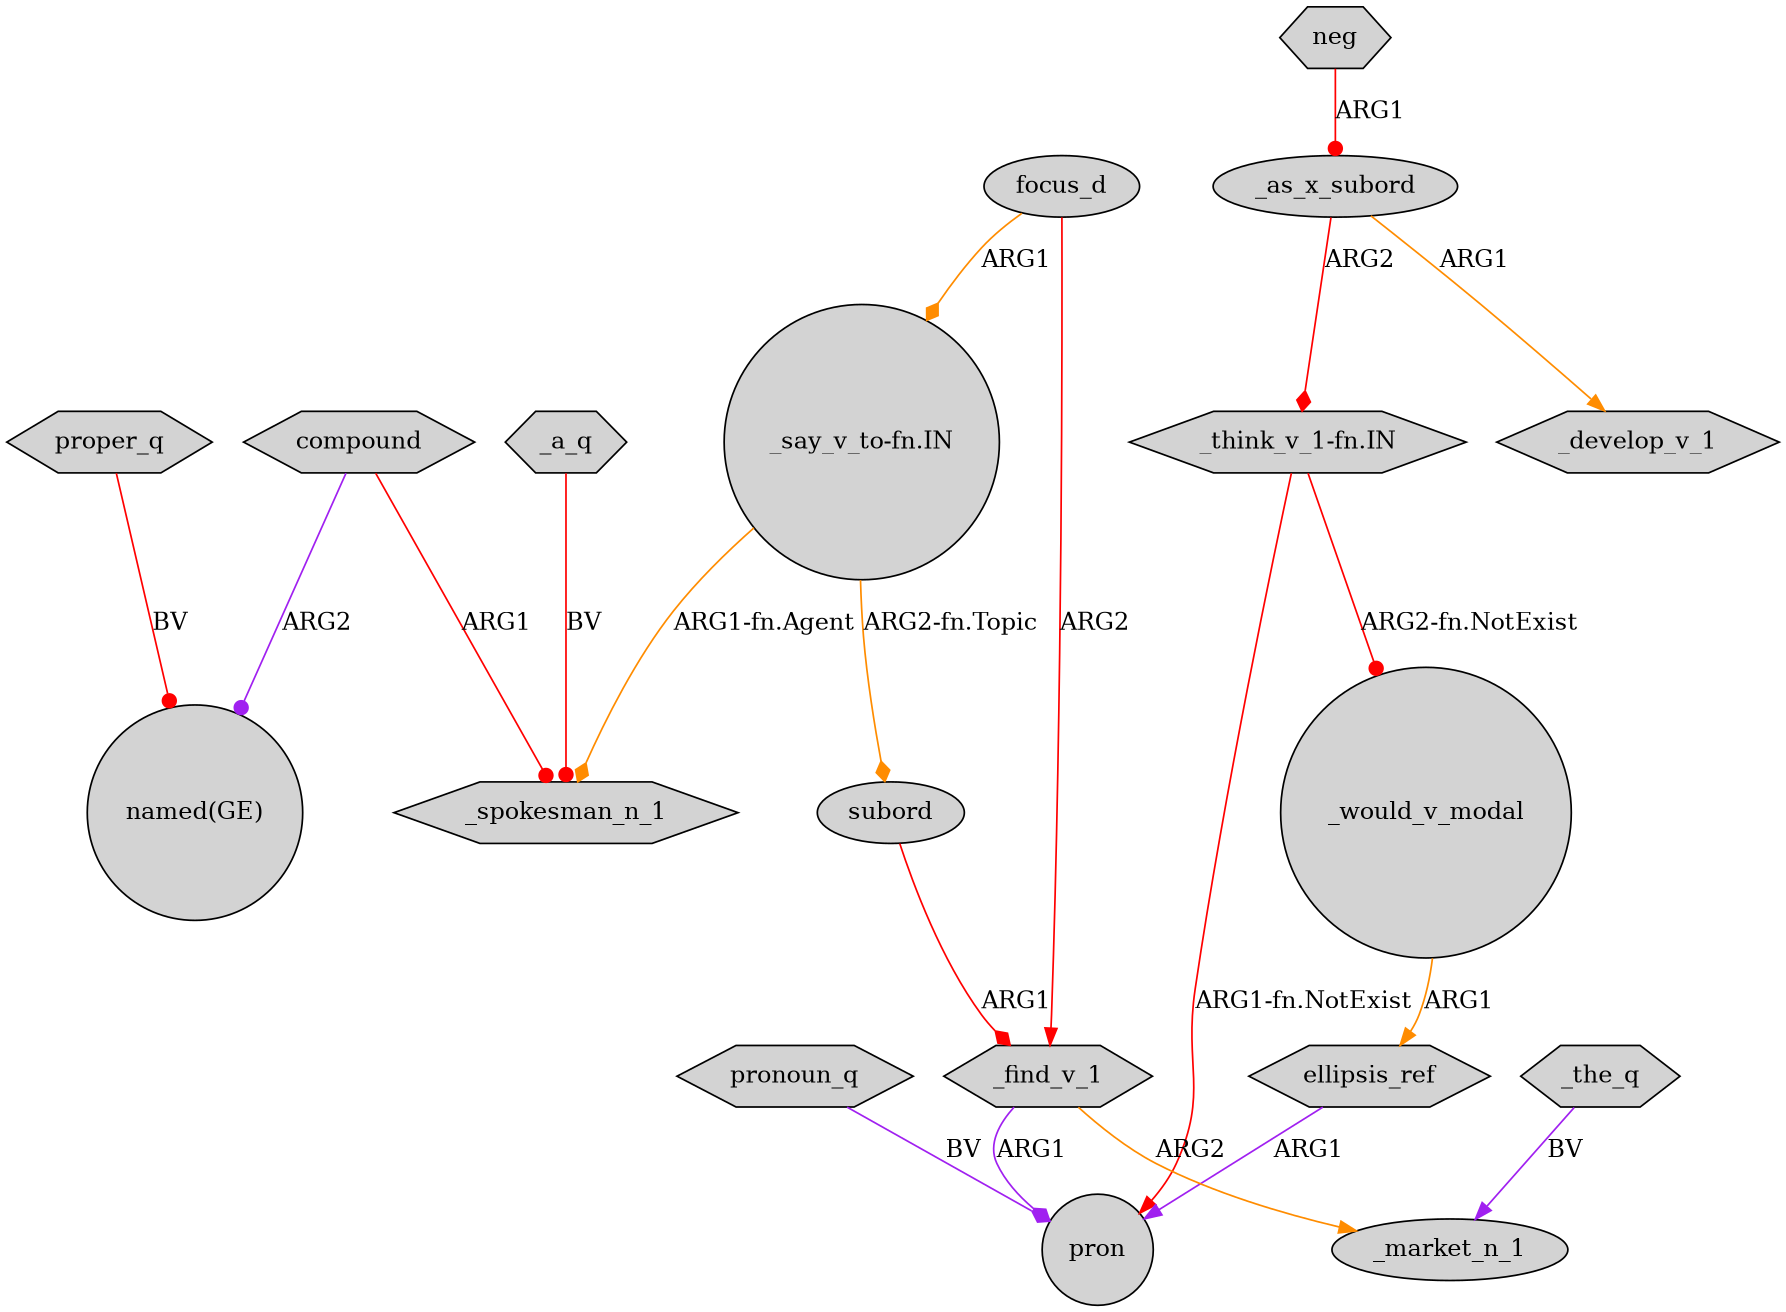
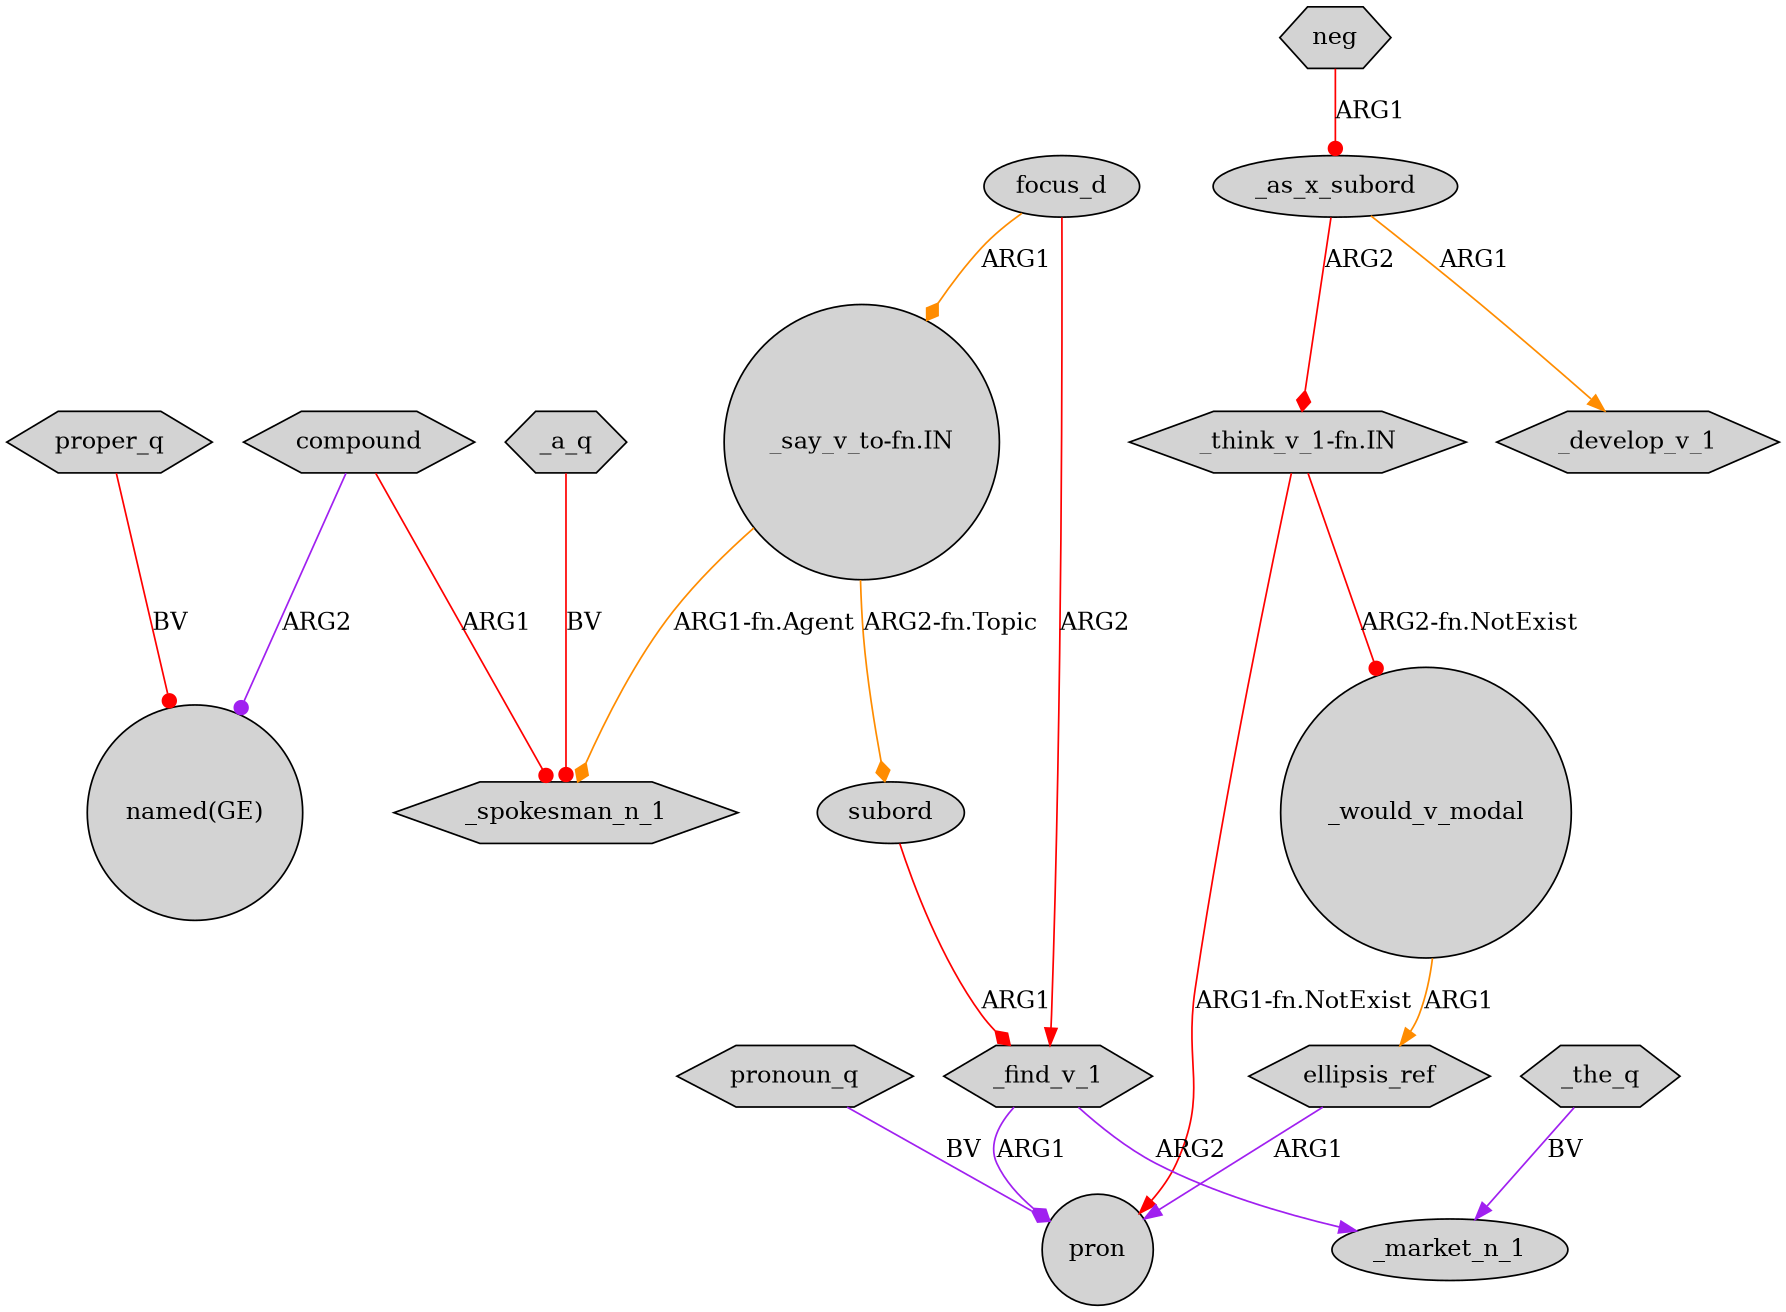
edge "_find_v_1" -> "_market_n_1": color darkorange -> purple
